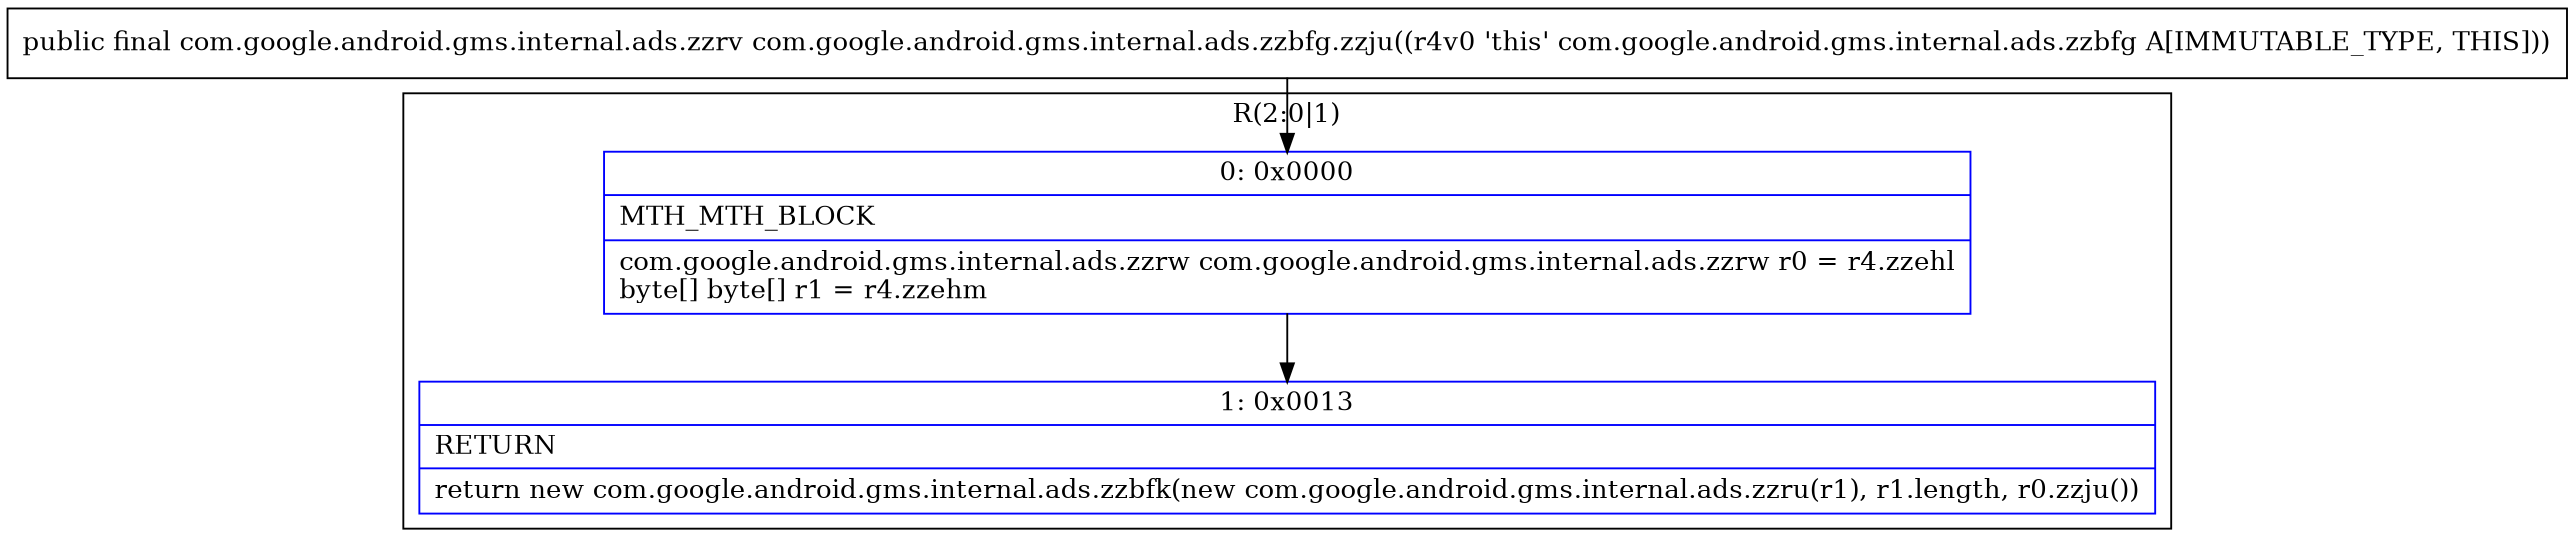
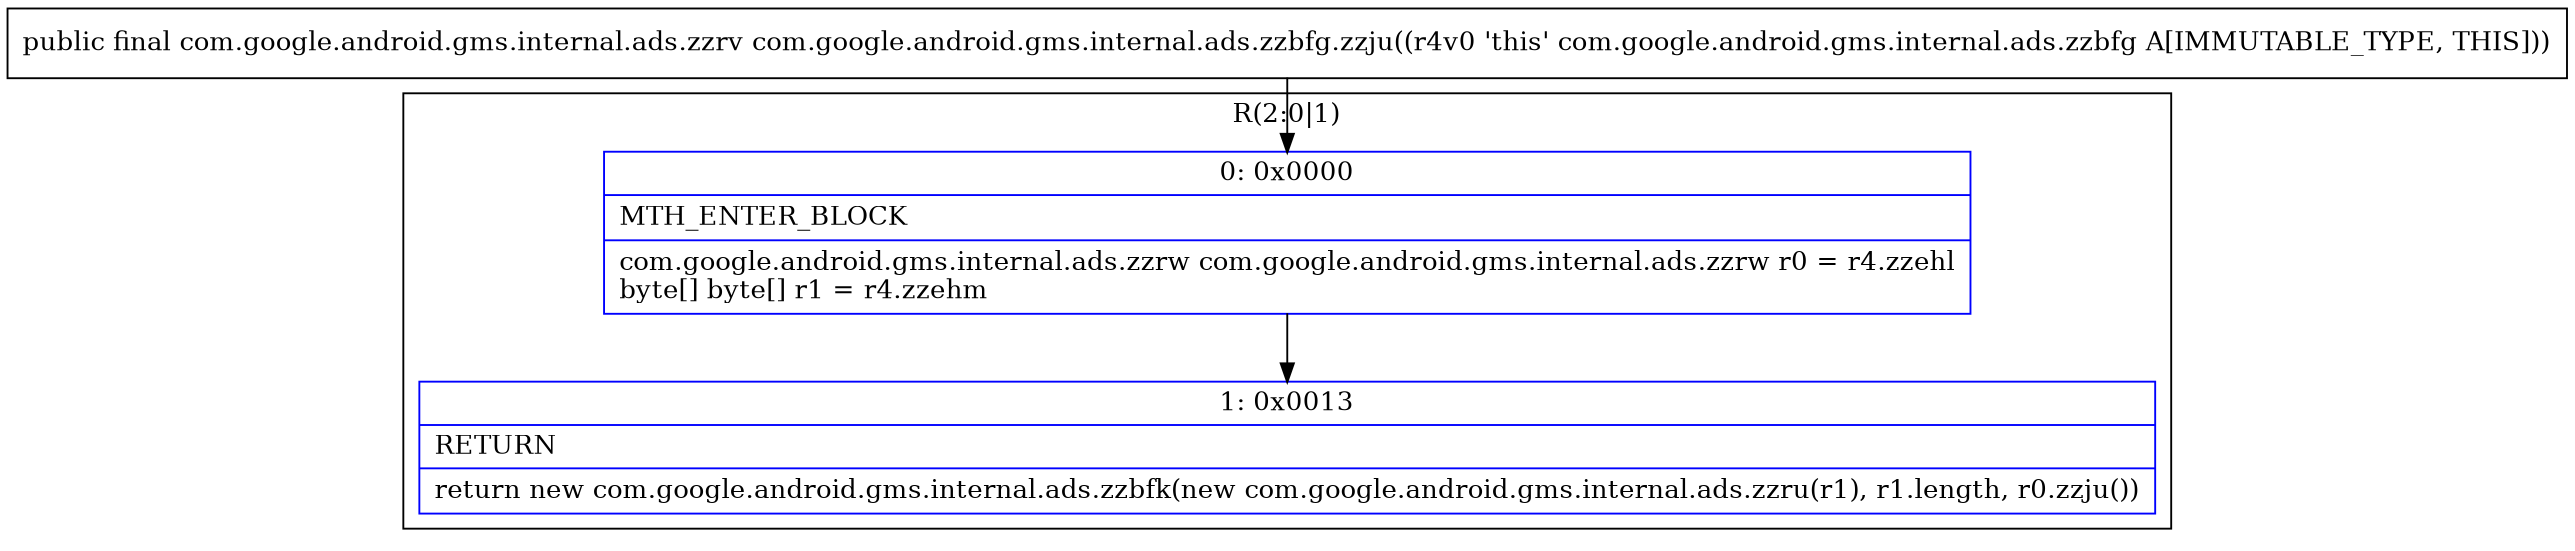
node "0: 0x0000": text "MTH_MTH_BLOCK" -> "MTH_ENTER_BLOCK"
